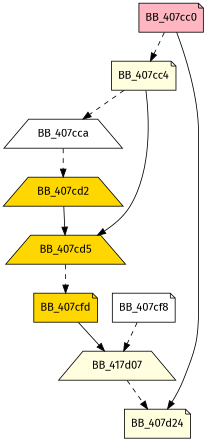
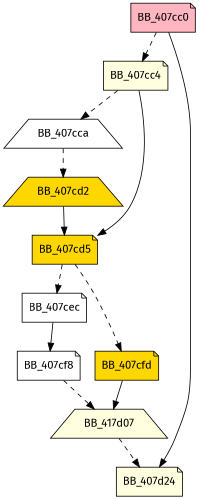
node "BB_407cd5": shape trapezium -> note
node "BB_407cec": added
